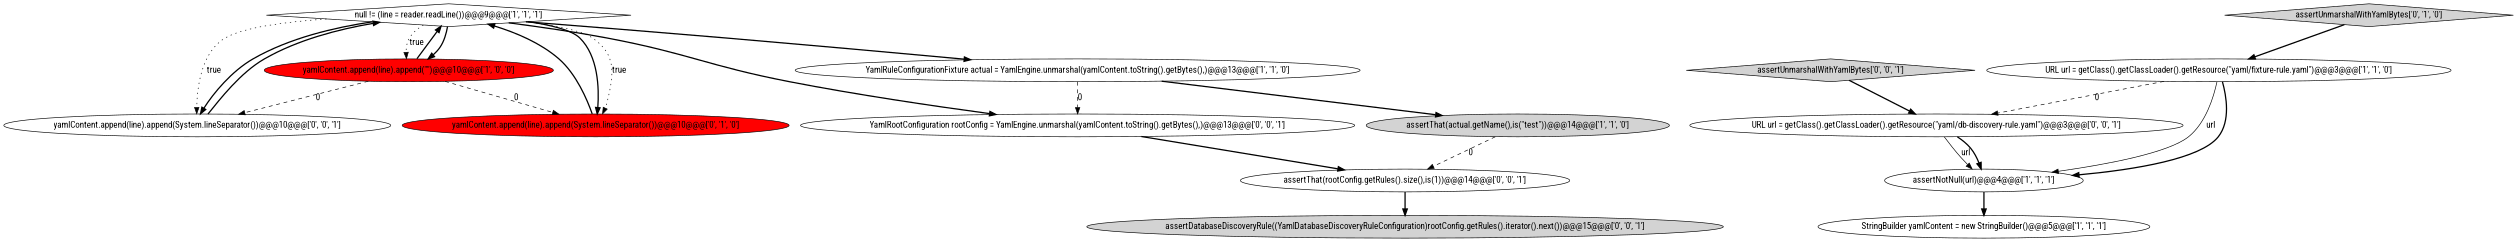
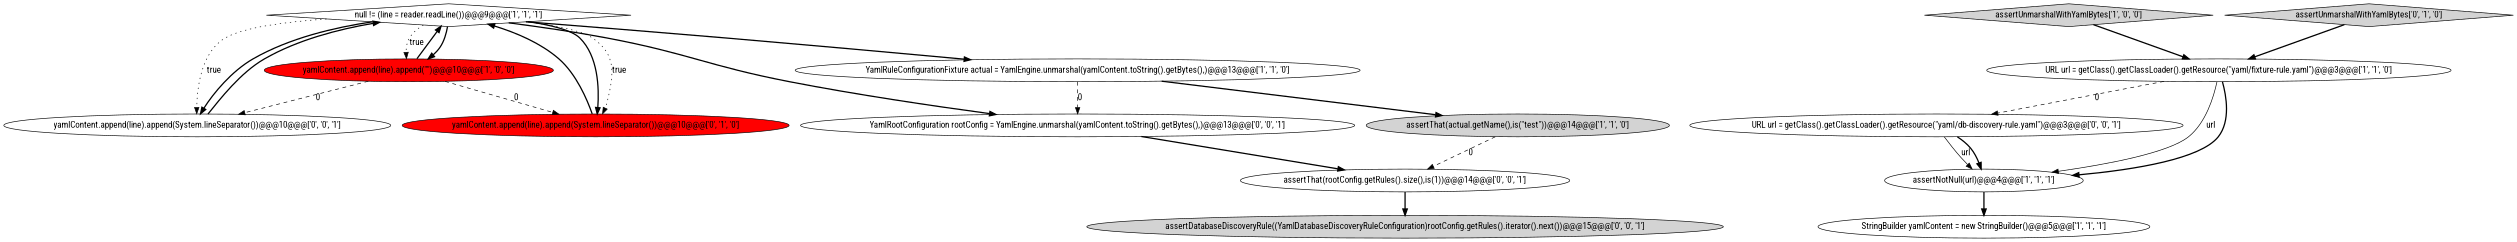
node "assertUnmarshalWithYamlBytes['1', '0', '0']": added
node "assertUnmarshalWithYamlBytes['0', '0', '1']": removed
